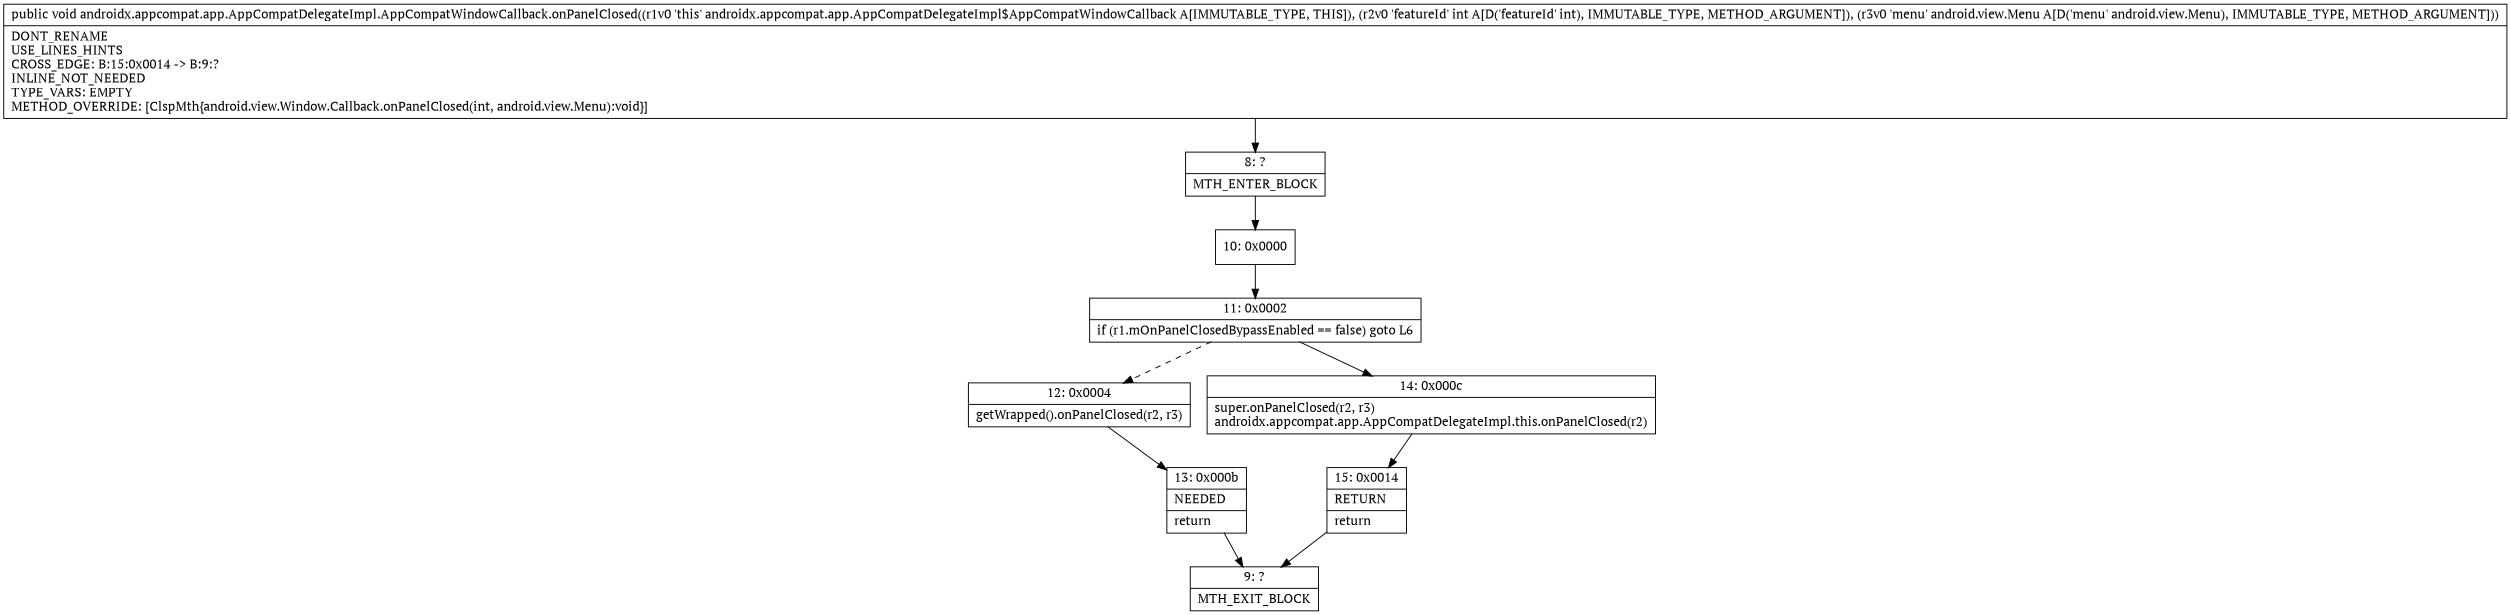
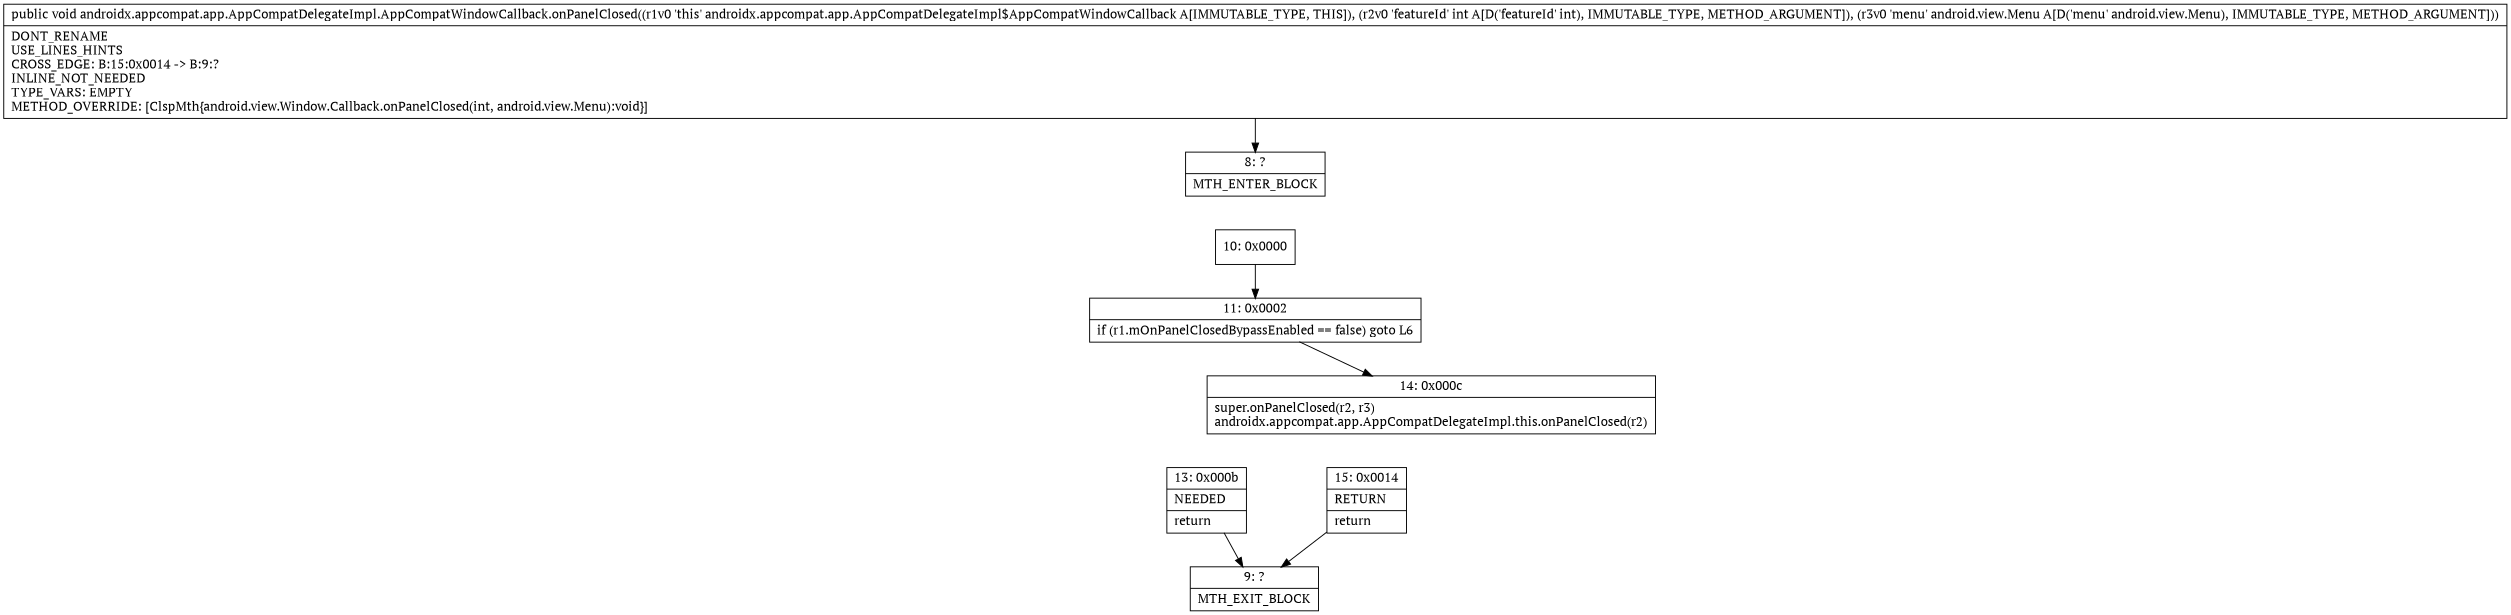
edge "8: ?" -> "10: 0x0000": removed
node "12: 0x0004": removed
edge "14: 0x000c" -> "15: 0x0014": removed
